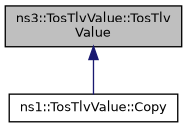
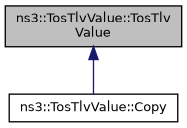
node "ns1::TosTlvValue::Copy": label "ns1::TosTlvValue::Copy" -> "ns3::TosTlvValue::Copy"
